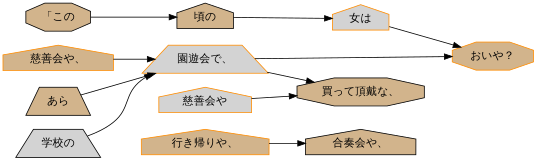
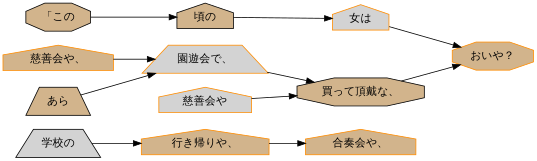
edge "園遊会で、" -> "おいや？": now "買って頂戴な、" -> "おいや？"
edge "学校の" -> "園遊会で、": now "学校の" -> "行き帰りや、"
node "合奏会や、": color black -> darkorange
